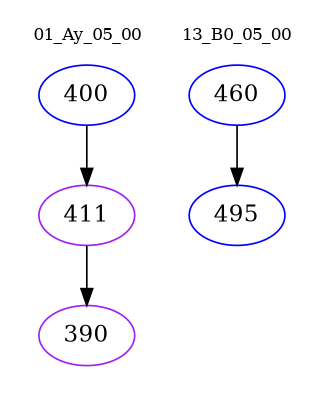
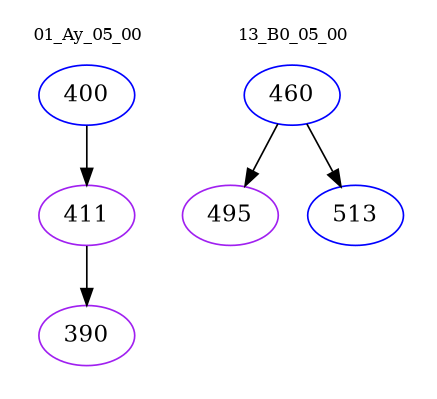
node "495": color blue -> purple
node "513": added
